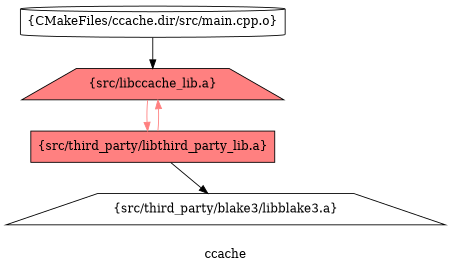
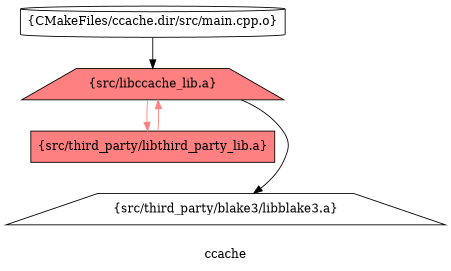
edge "{src/third_party/libthird_party_lib.a}" -> "{src/third_party/blake3/libblake3.a}": now "{src/libccache_lib.a}" -> "{src/third_party/blake3/libblake3.a}"
